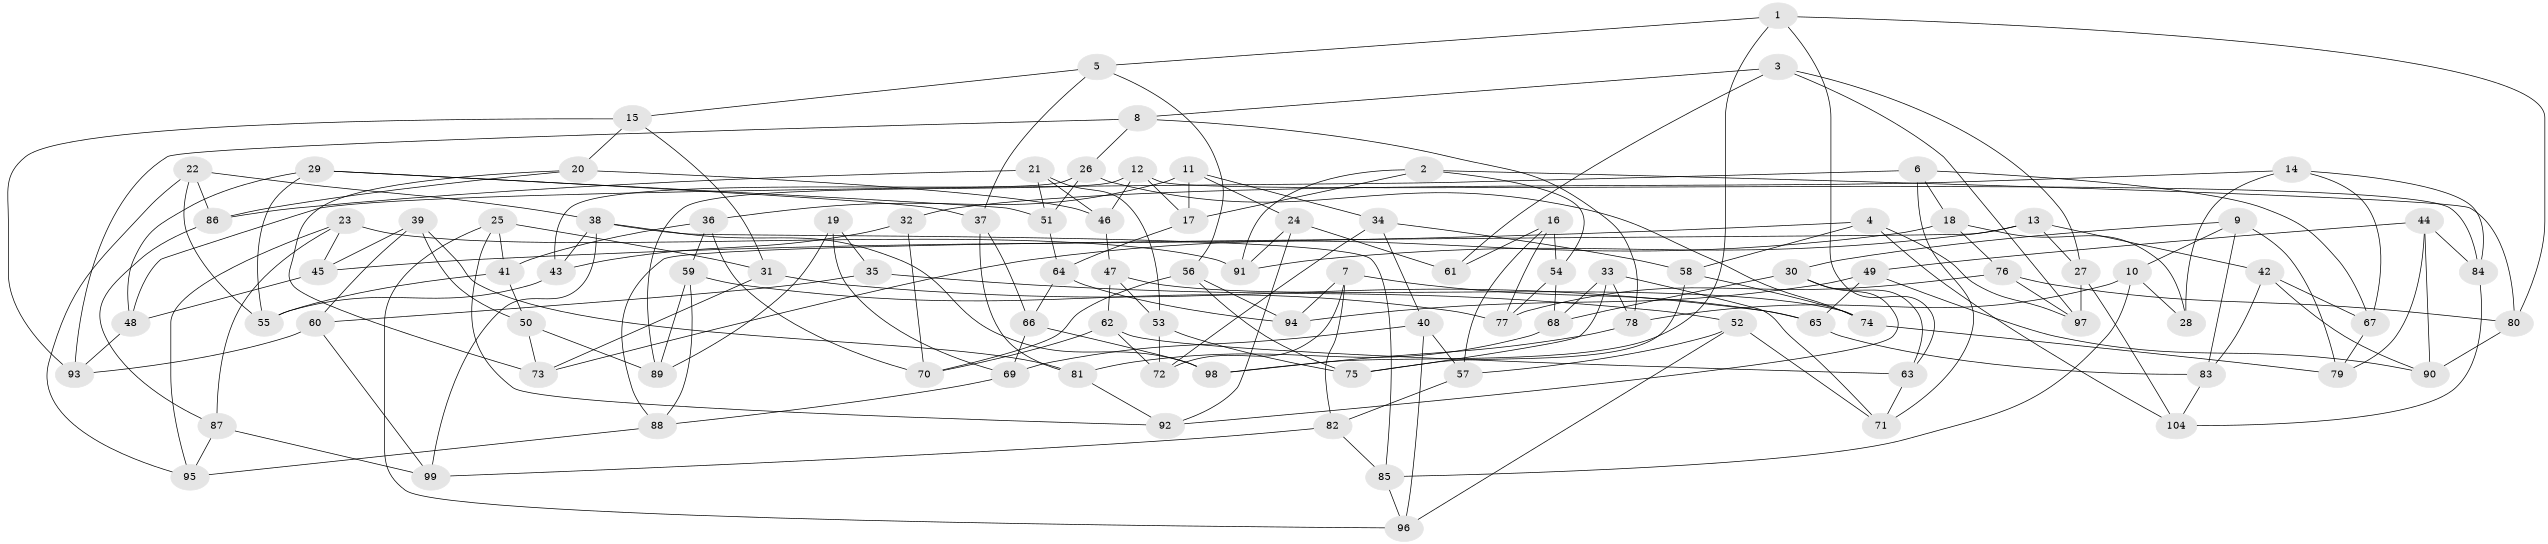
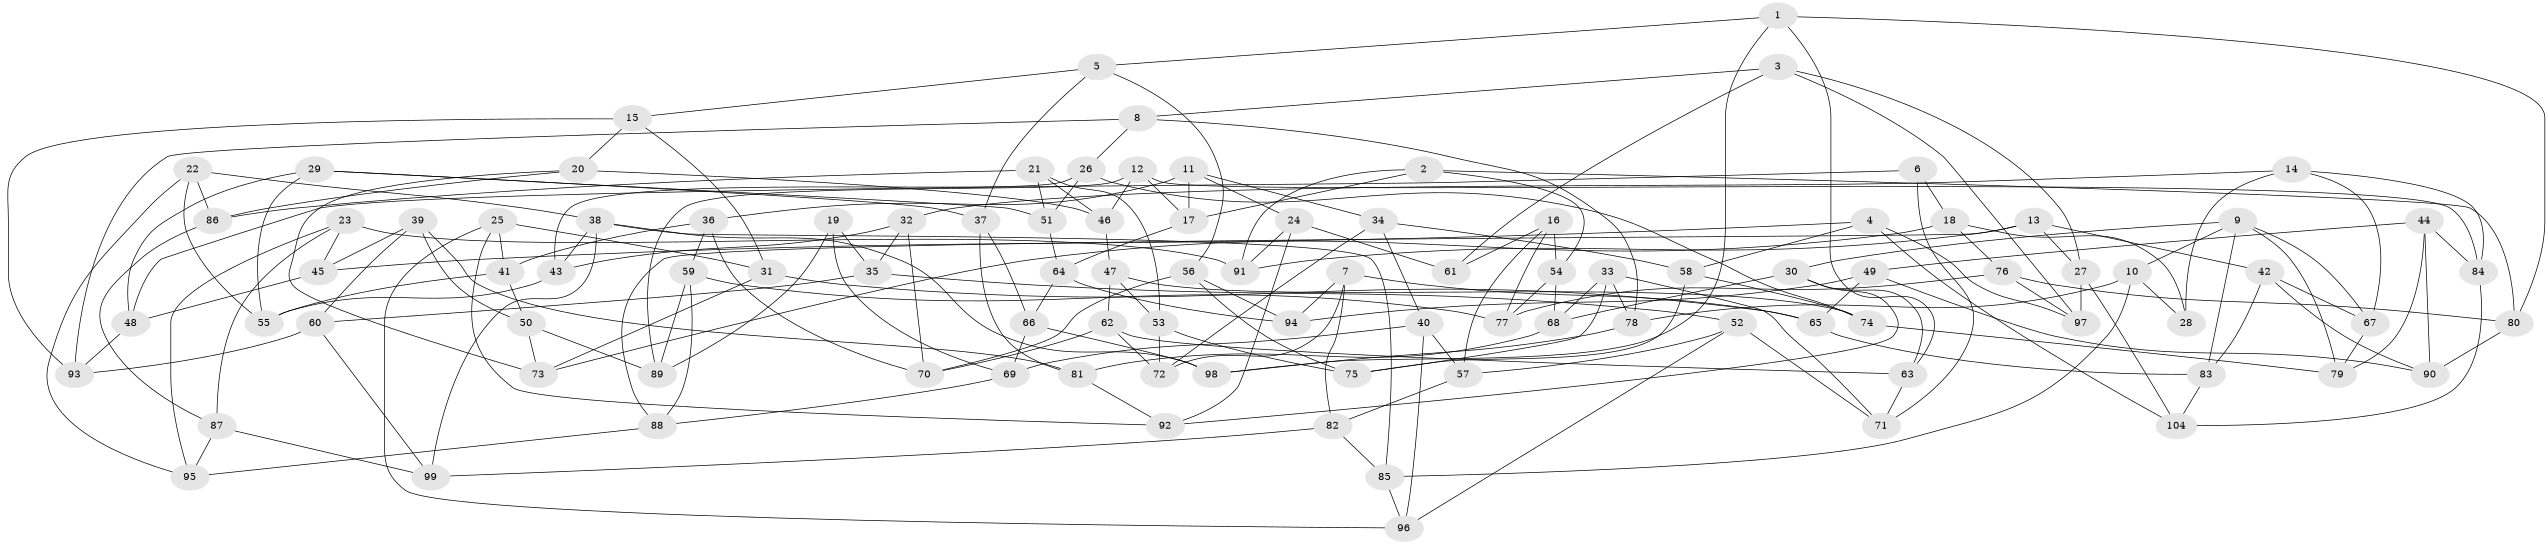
edge "6" -- "67": now "9" -- "67"
edge "32" -- "35": added
